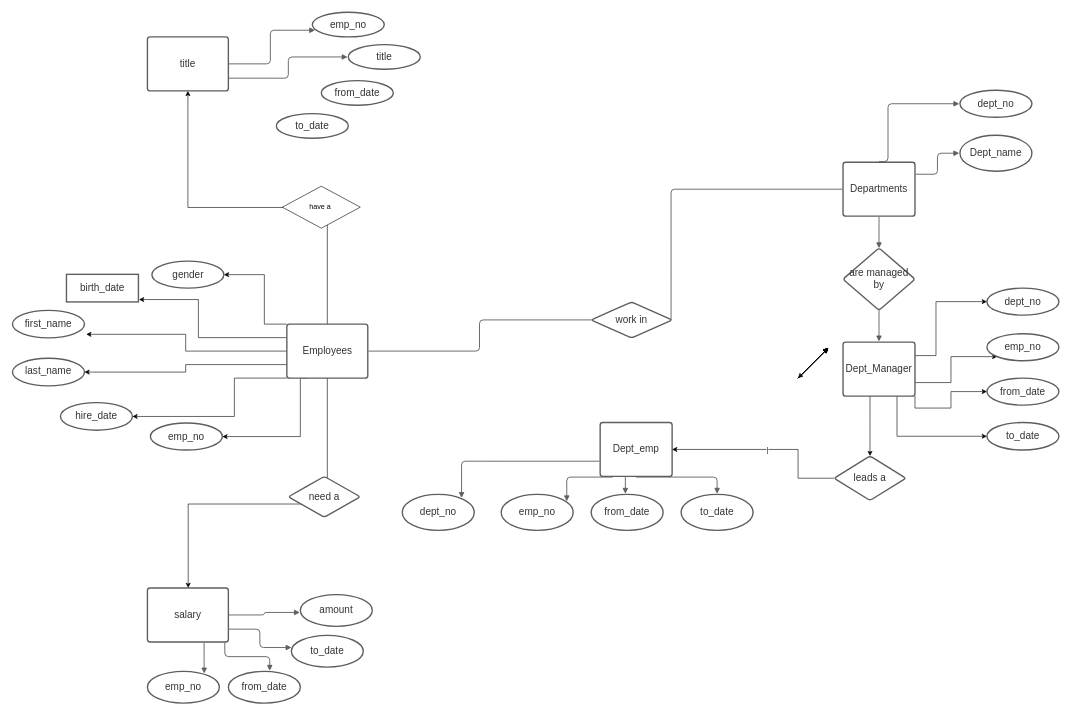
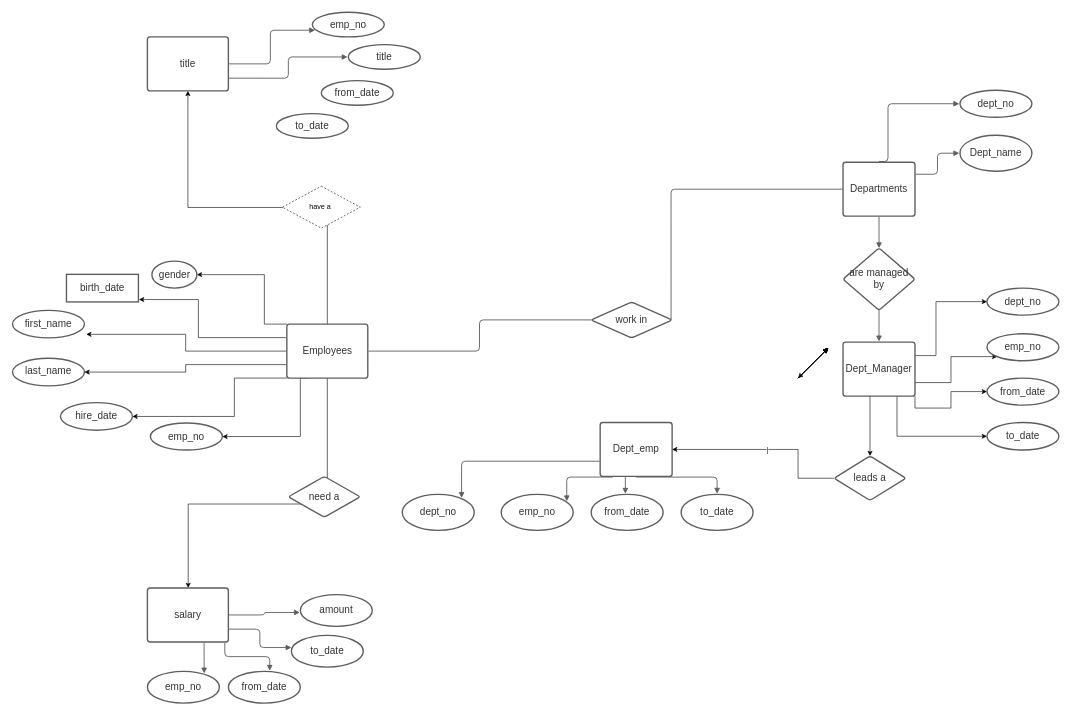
node "have a": style solid -> dashed
node "gender": size 72x27 -> 45x27
